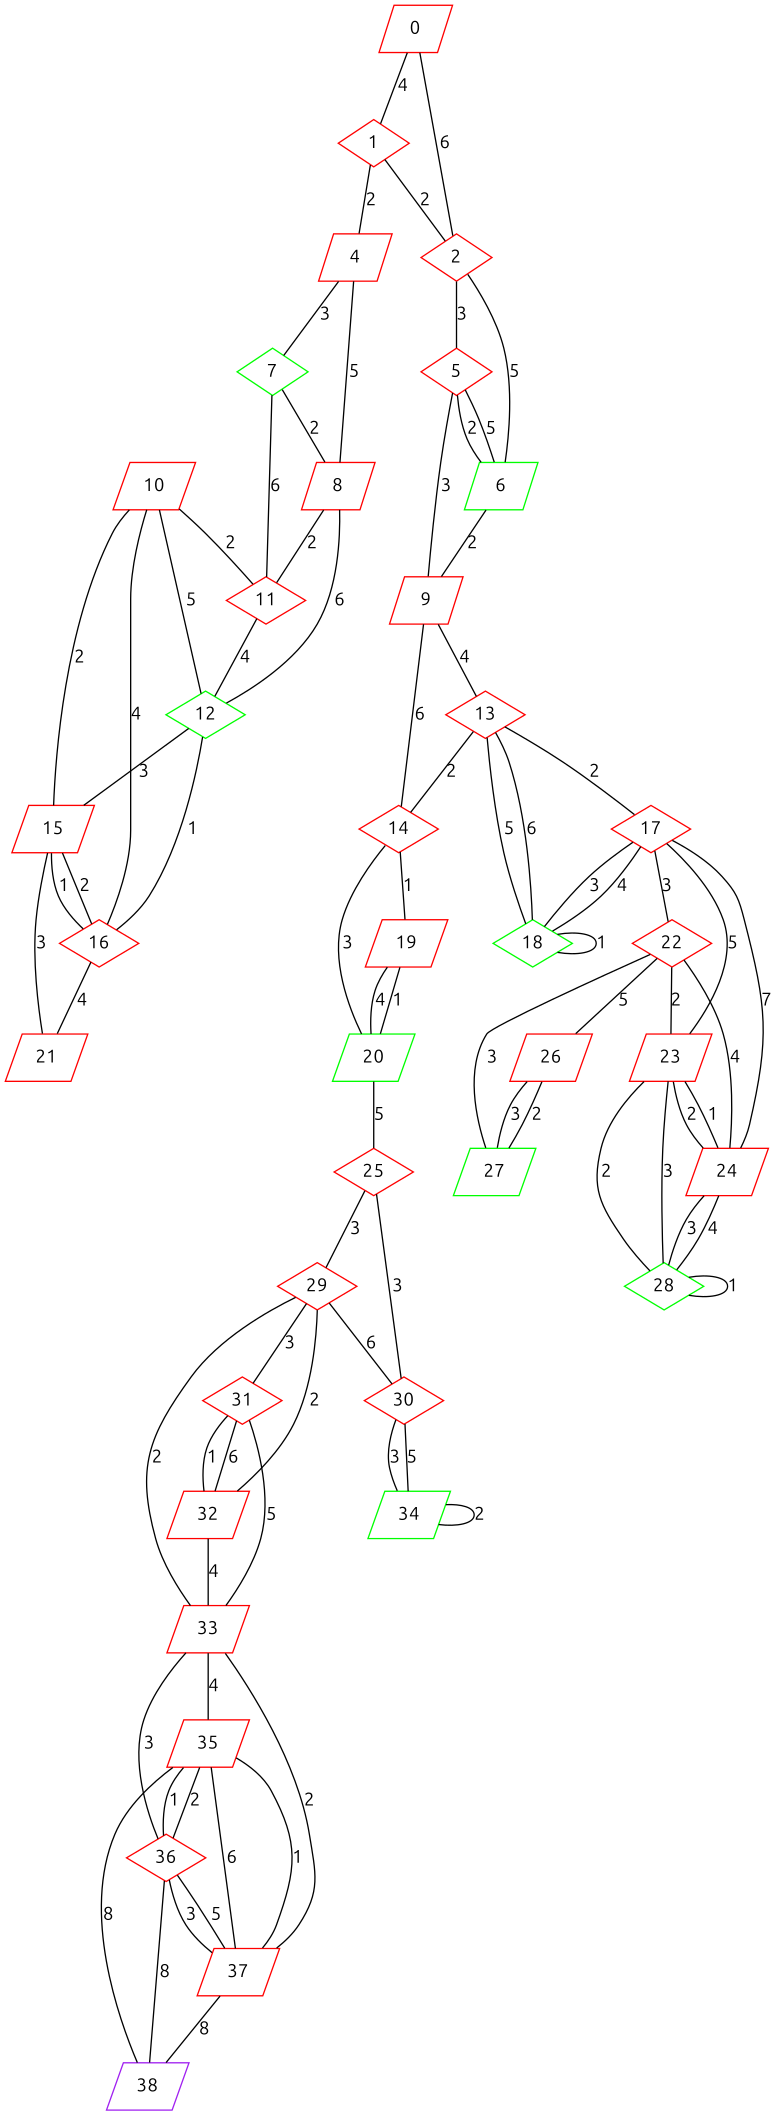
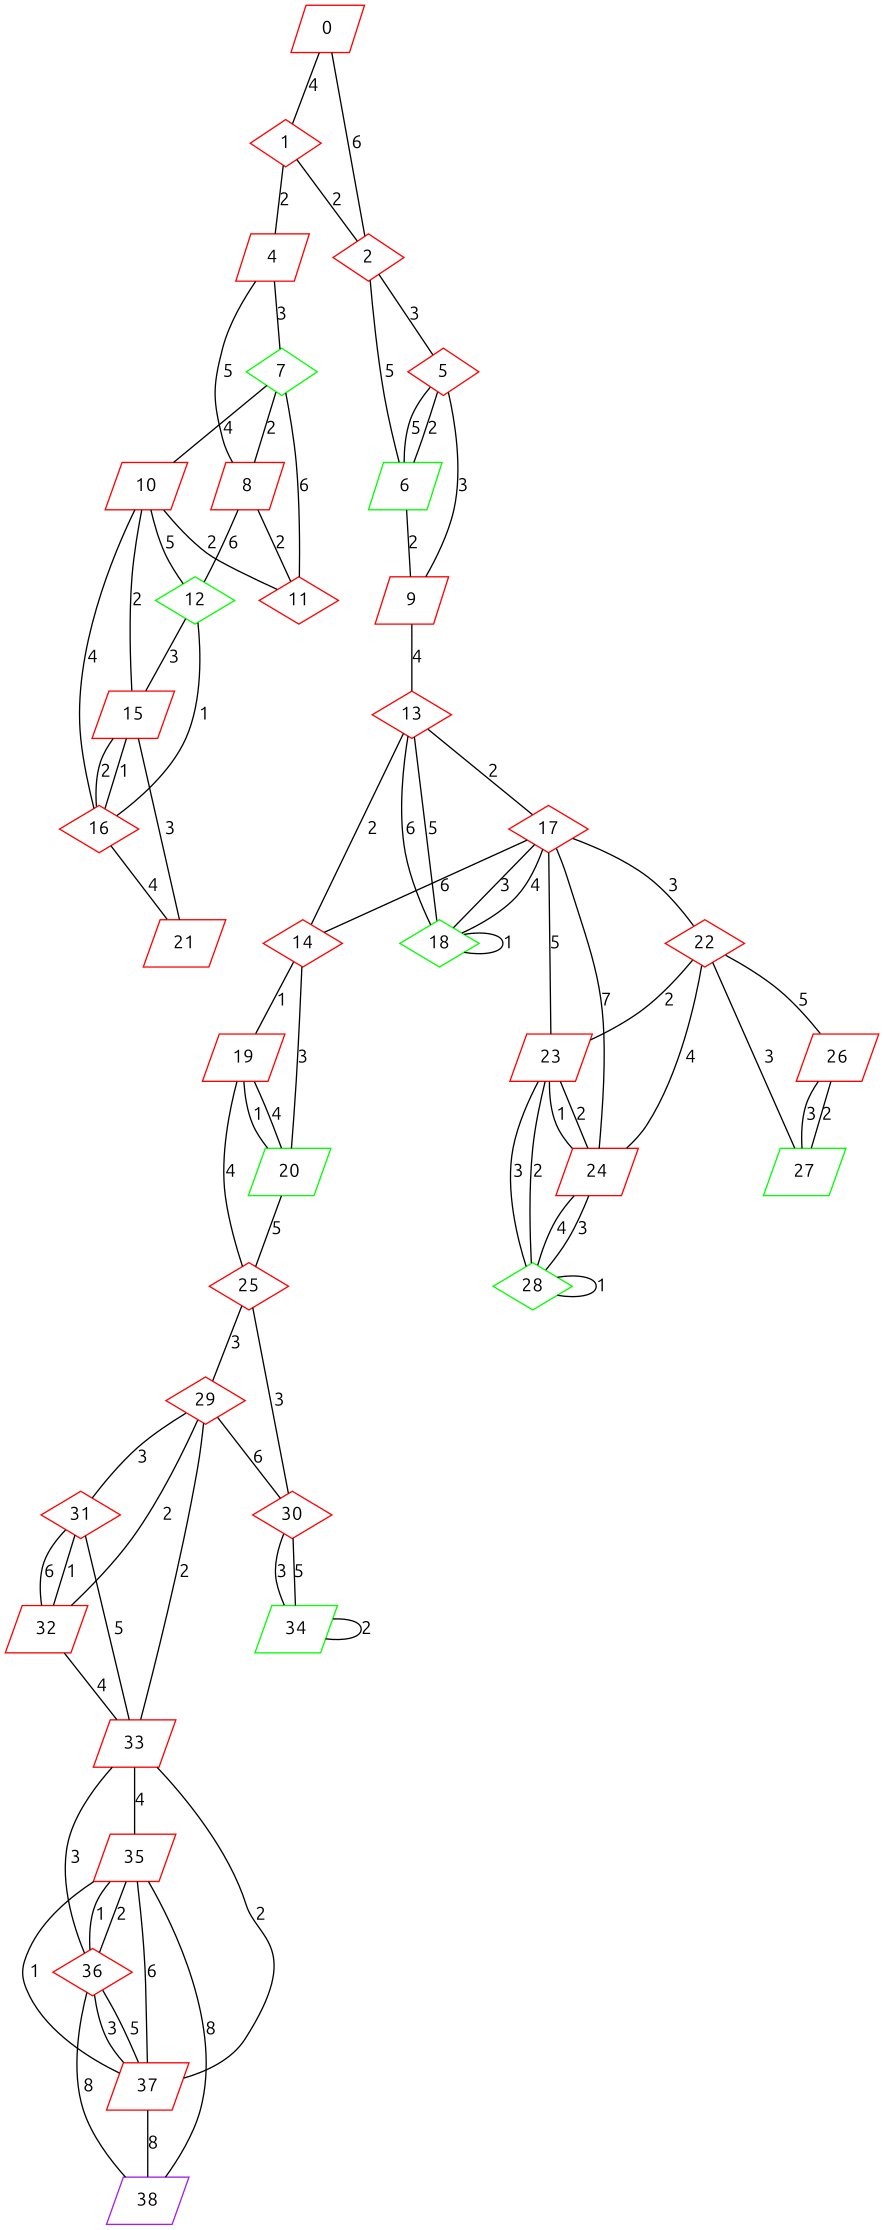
edge "7" -- "10": added, label "4"
edge "11" -- "12": removed, label "4"
edge "9" -- "14": now "17" -- "14"
edge "19" -- "25": added, label "4"
